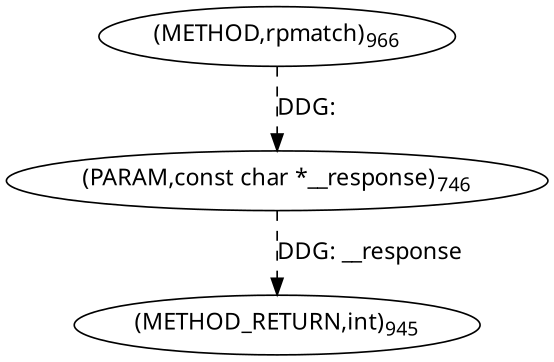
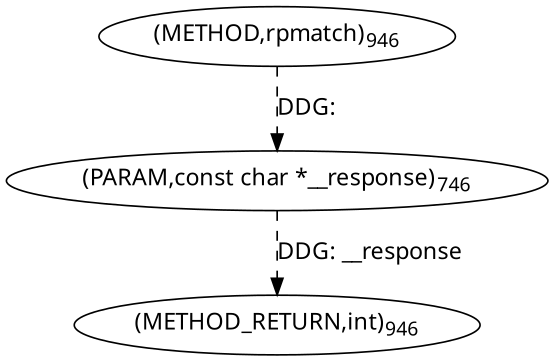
node "(METHOD,rpmatch)": text "966" -> "946"
node "(METHOD_RETURN,int)": text "945" -> "946"
